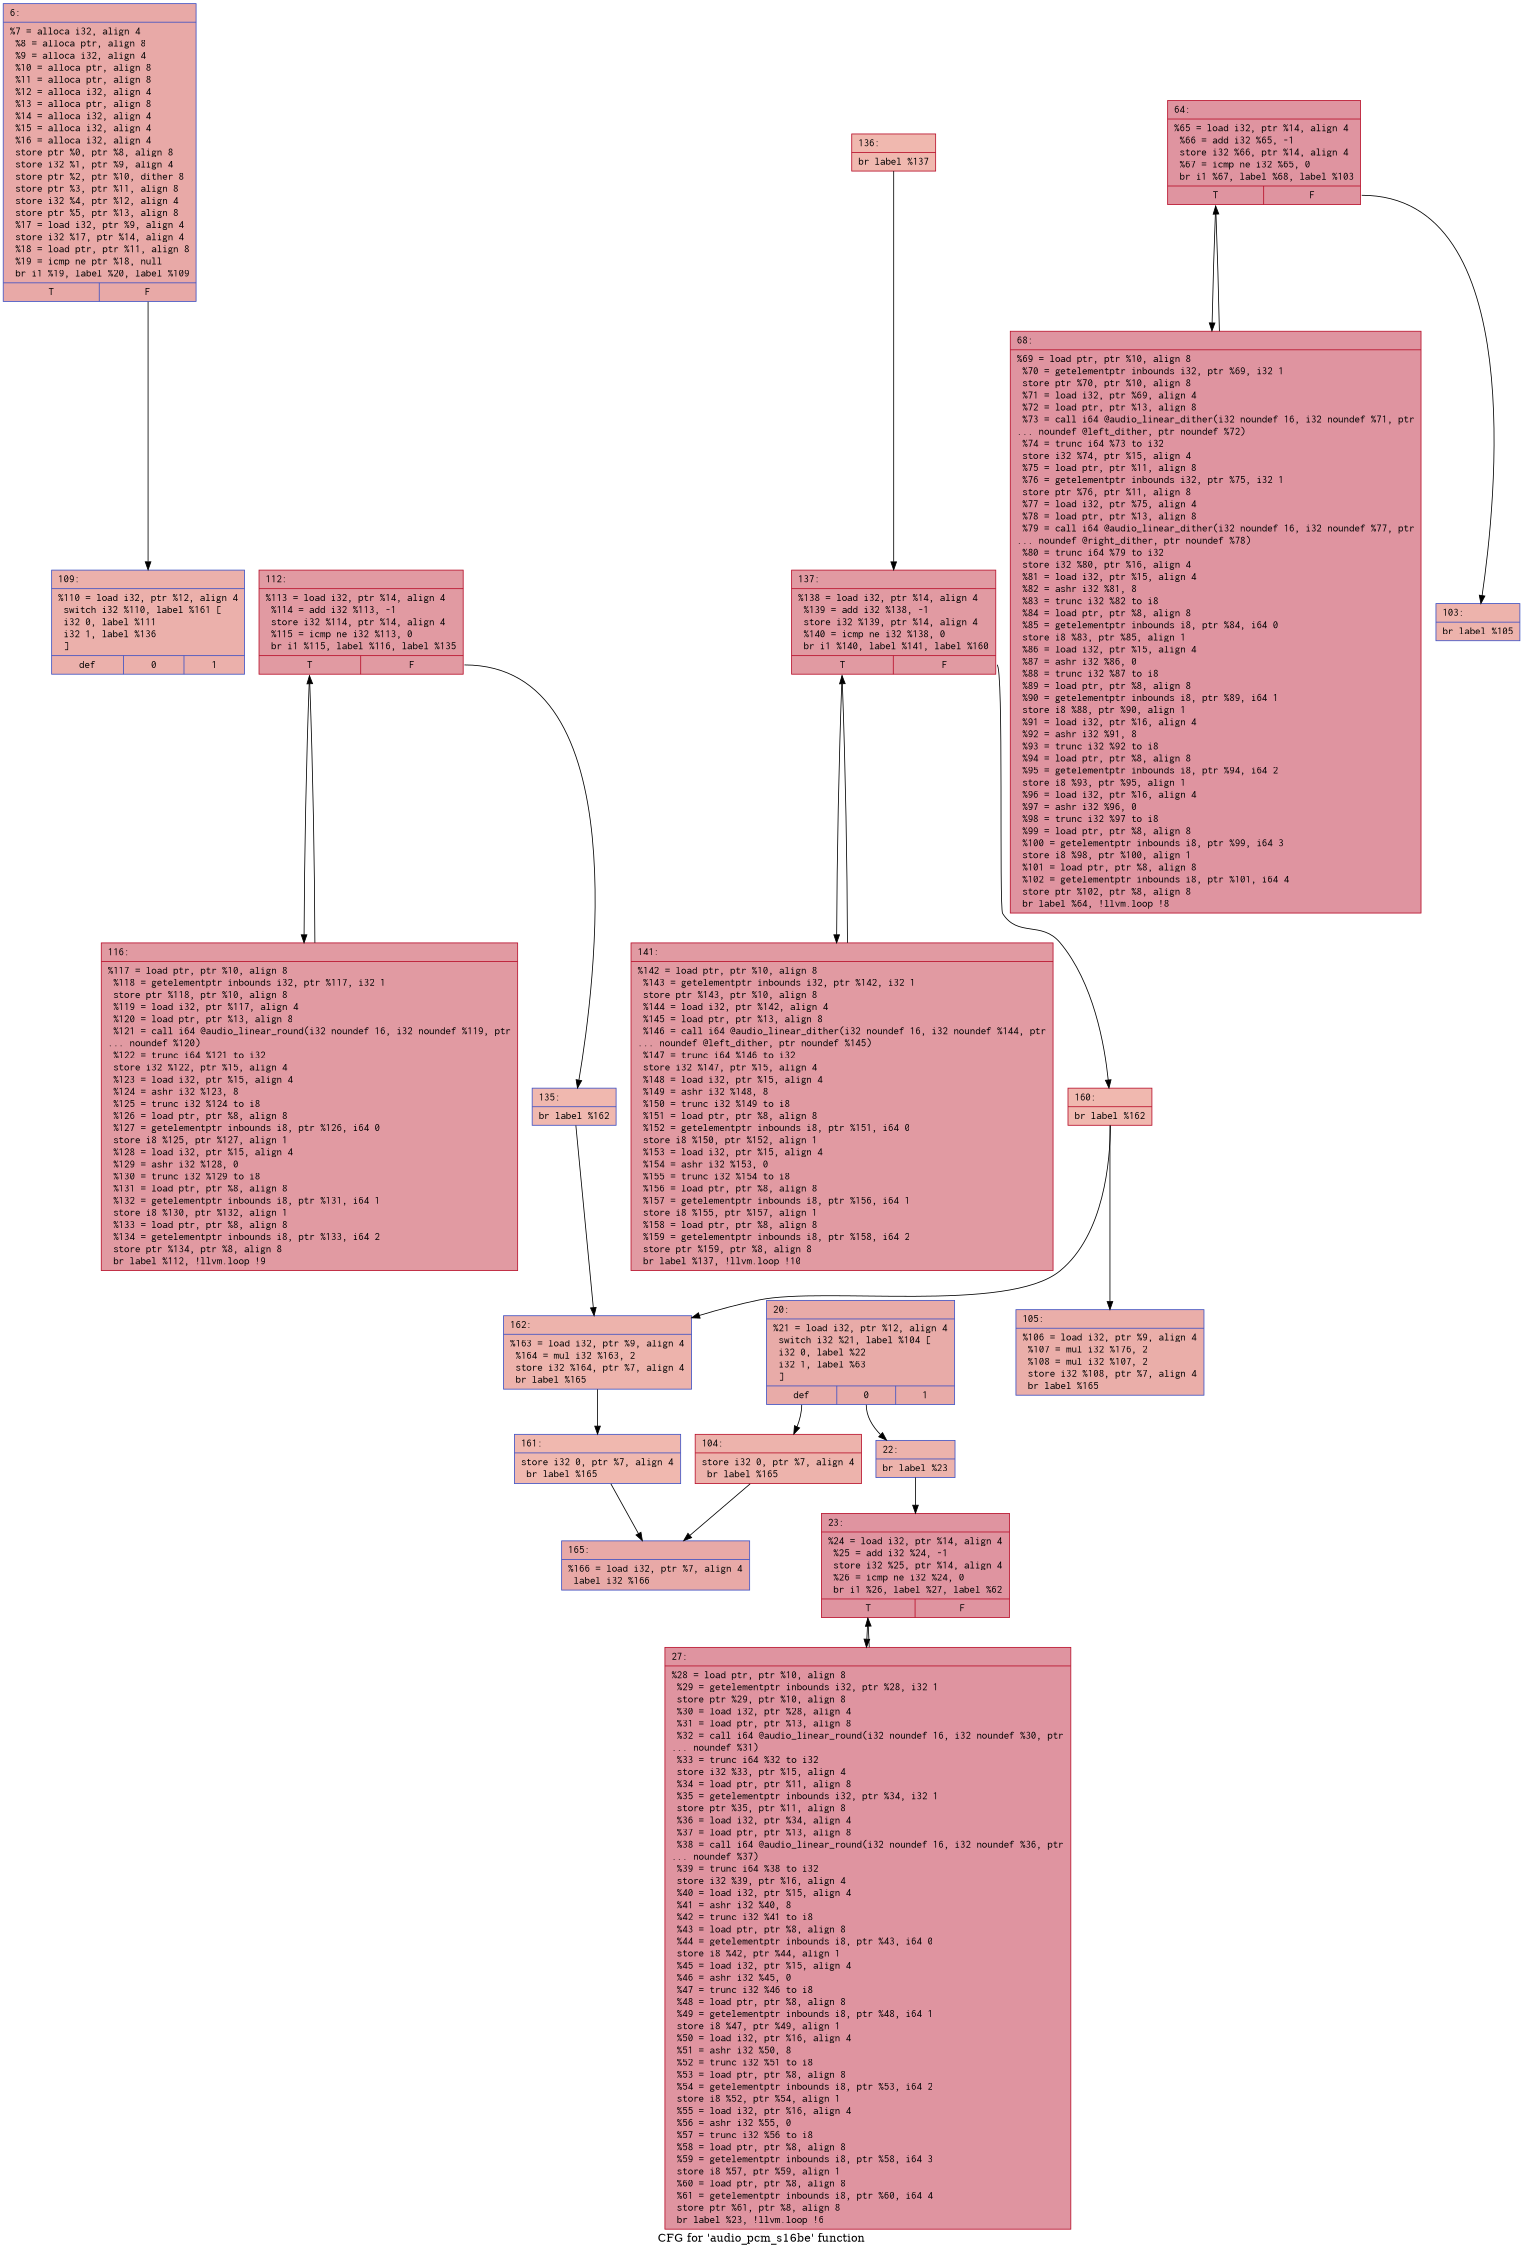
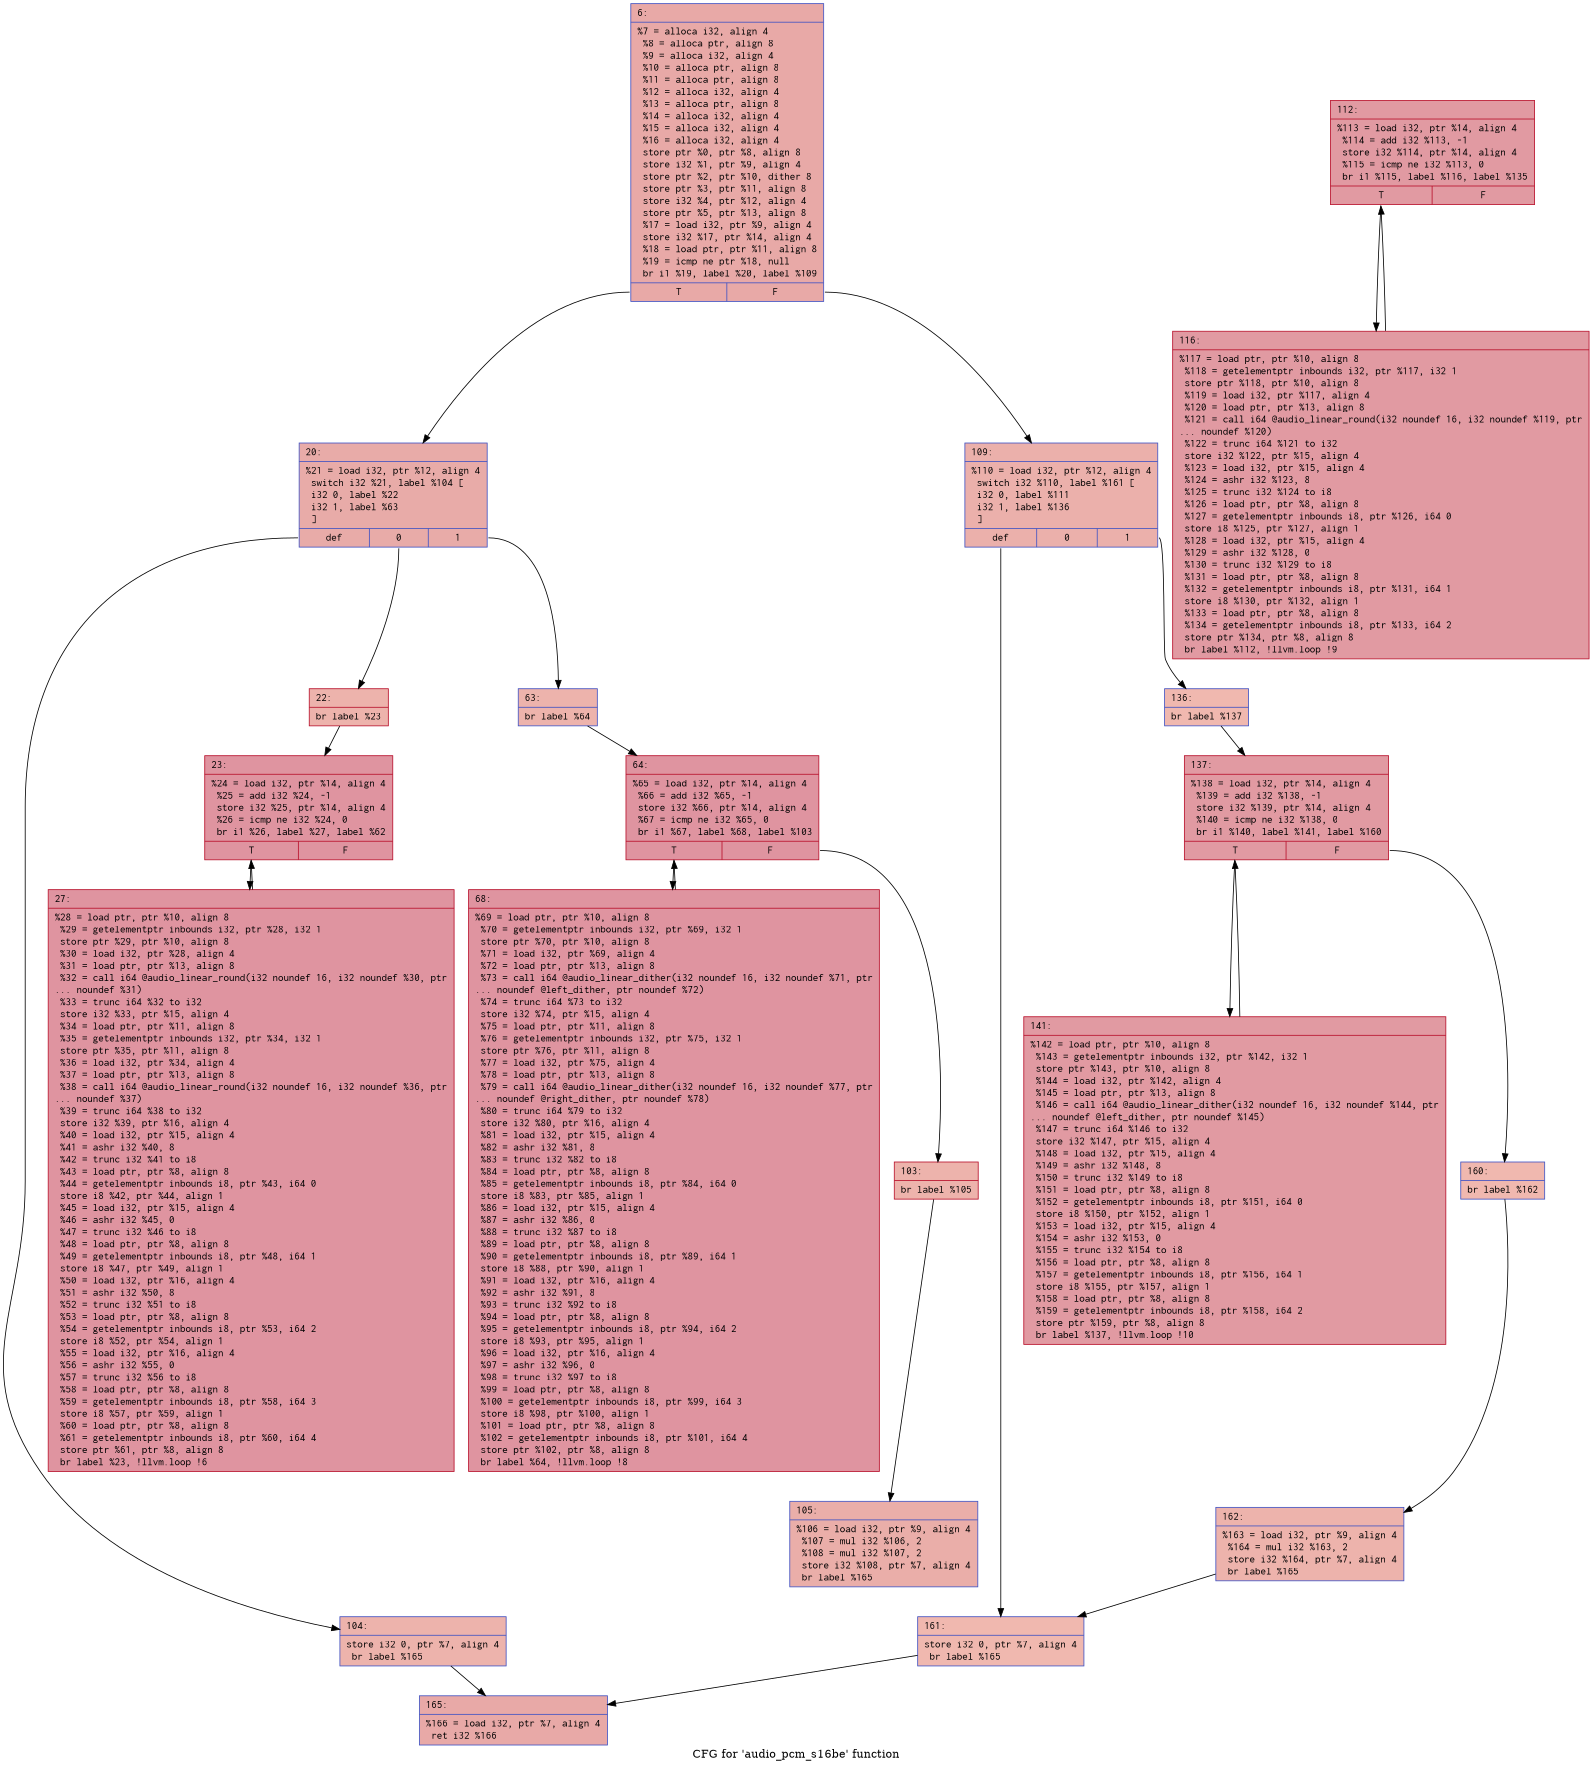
node "136:": color #b70d28ff -> #3d50c3ff
edge "6:" -> "20:": added
edge "109:" -> "136:": added
node "103:": color #3d50c3ff -> #b70d28ff
node "63:": added
edge "109:" -> "161:": added
node "135:": removed
node "160:": color #b70d28ff -> #3d50c3ff
edge "160:" -> "105:": now "103:" -> "105:"
node "105:": text "%107 = mul i32 %176, 2" -> "%107 = mul i32 %106, 2"
node "104:": color #b70d28ff -> #3d50c3ff
node "22:": color #3d50c3ff -> #b70d28ff
node "165:": text "label i32 %166" -> "ret i32 %166"
